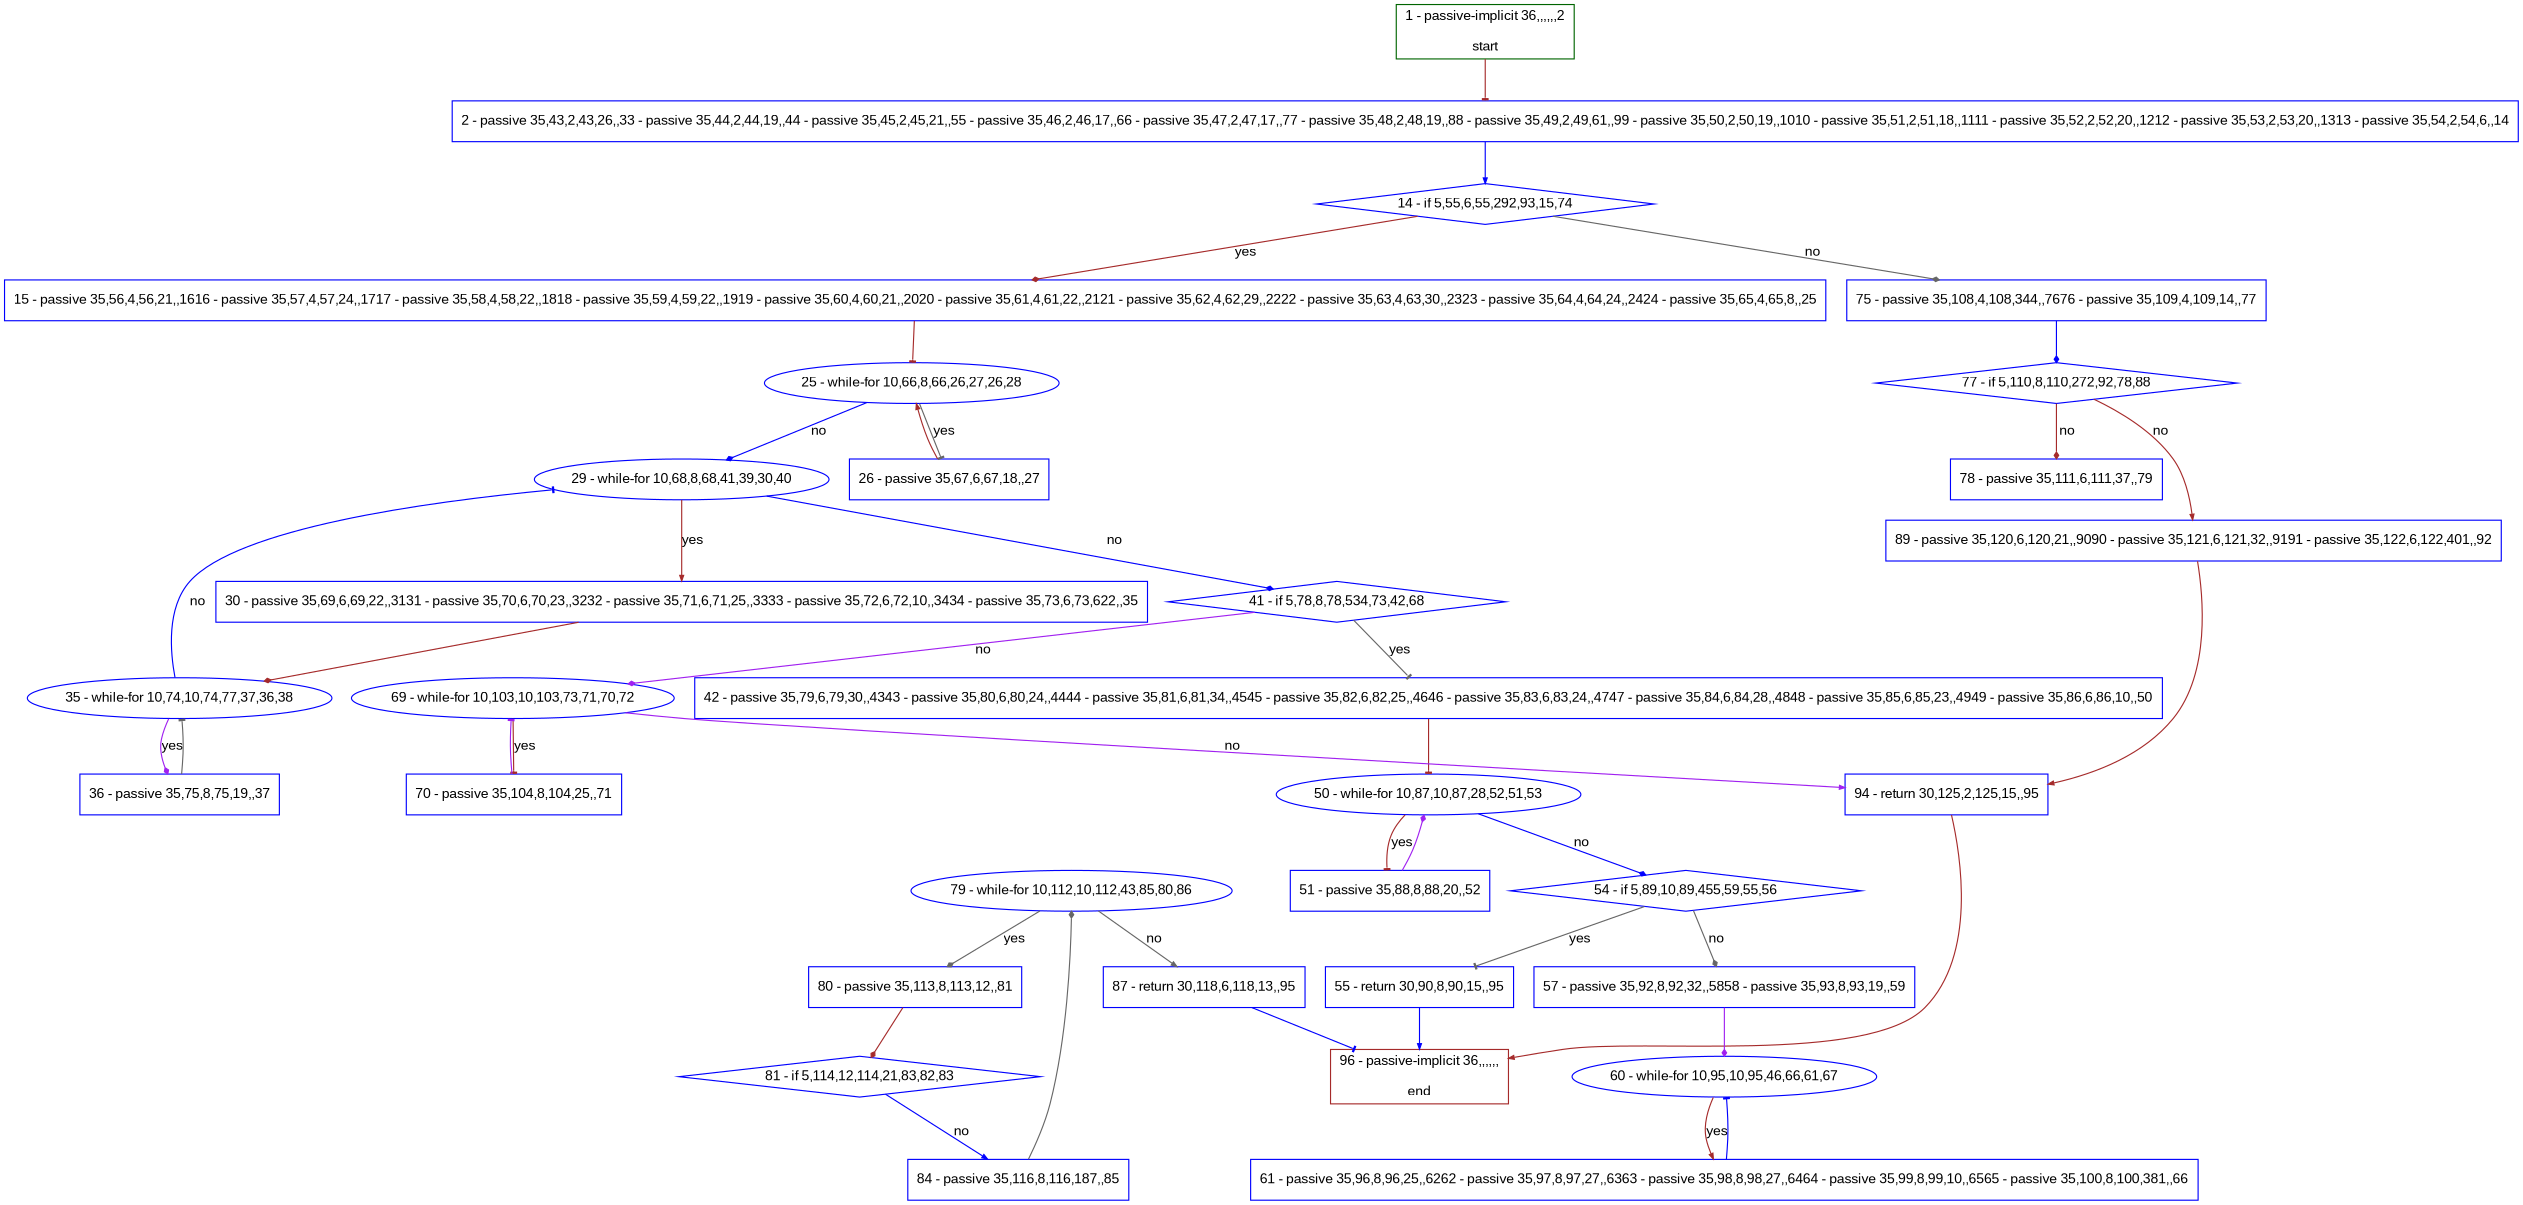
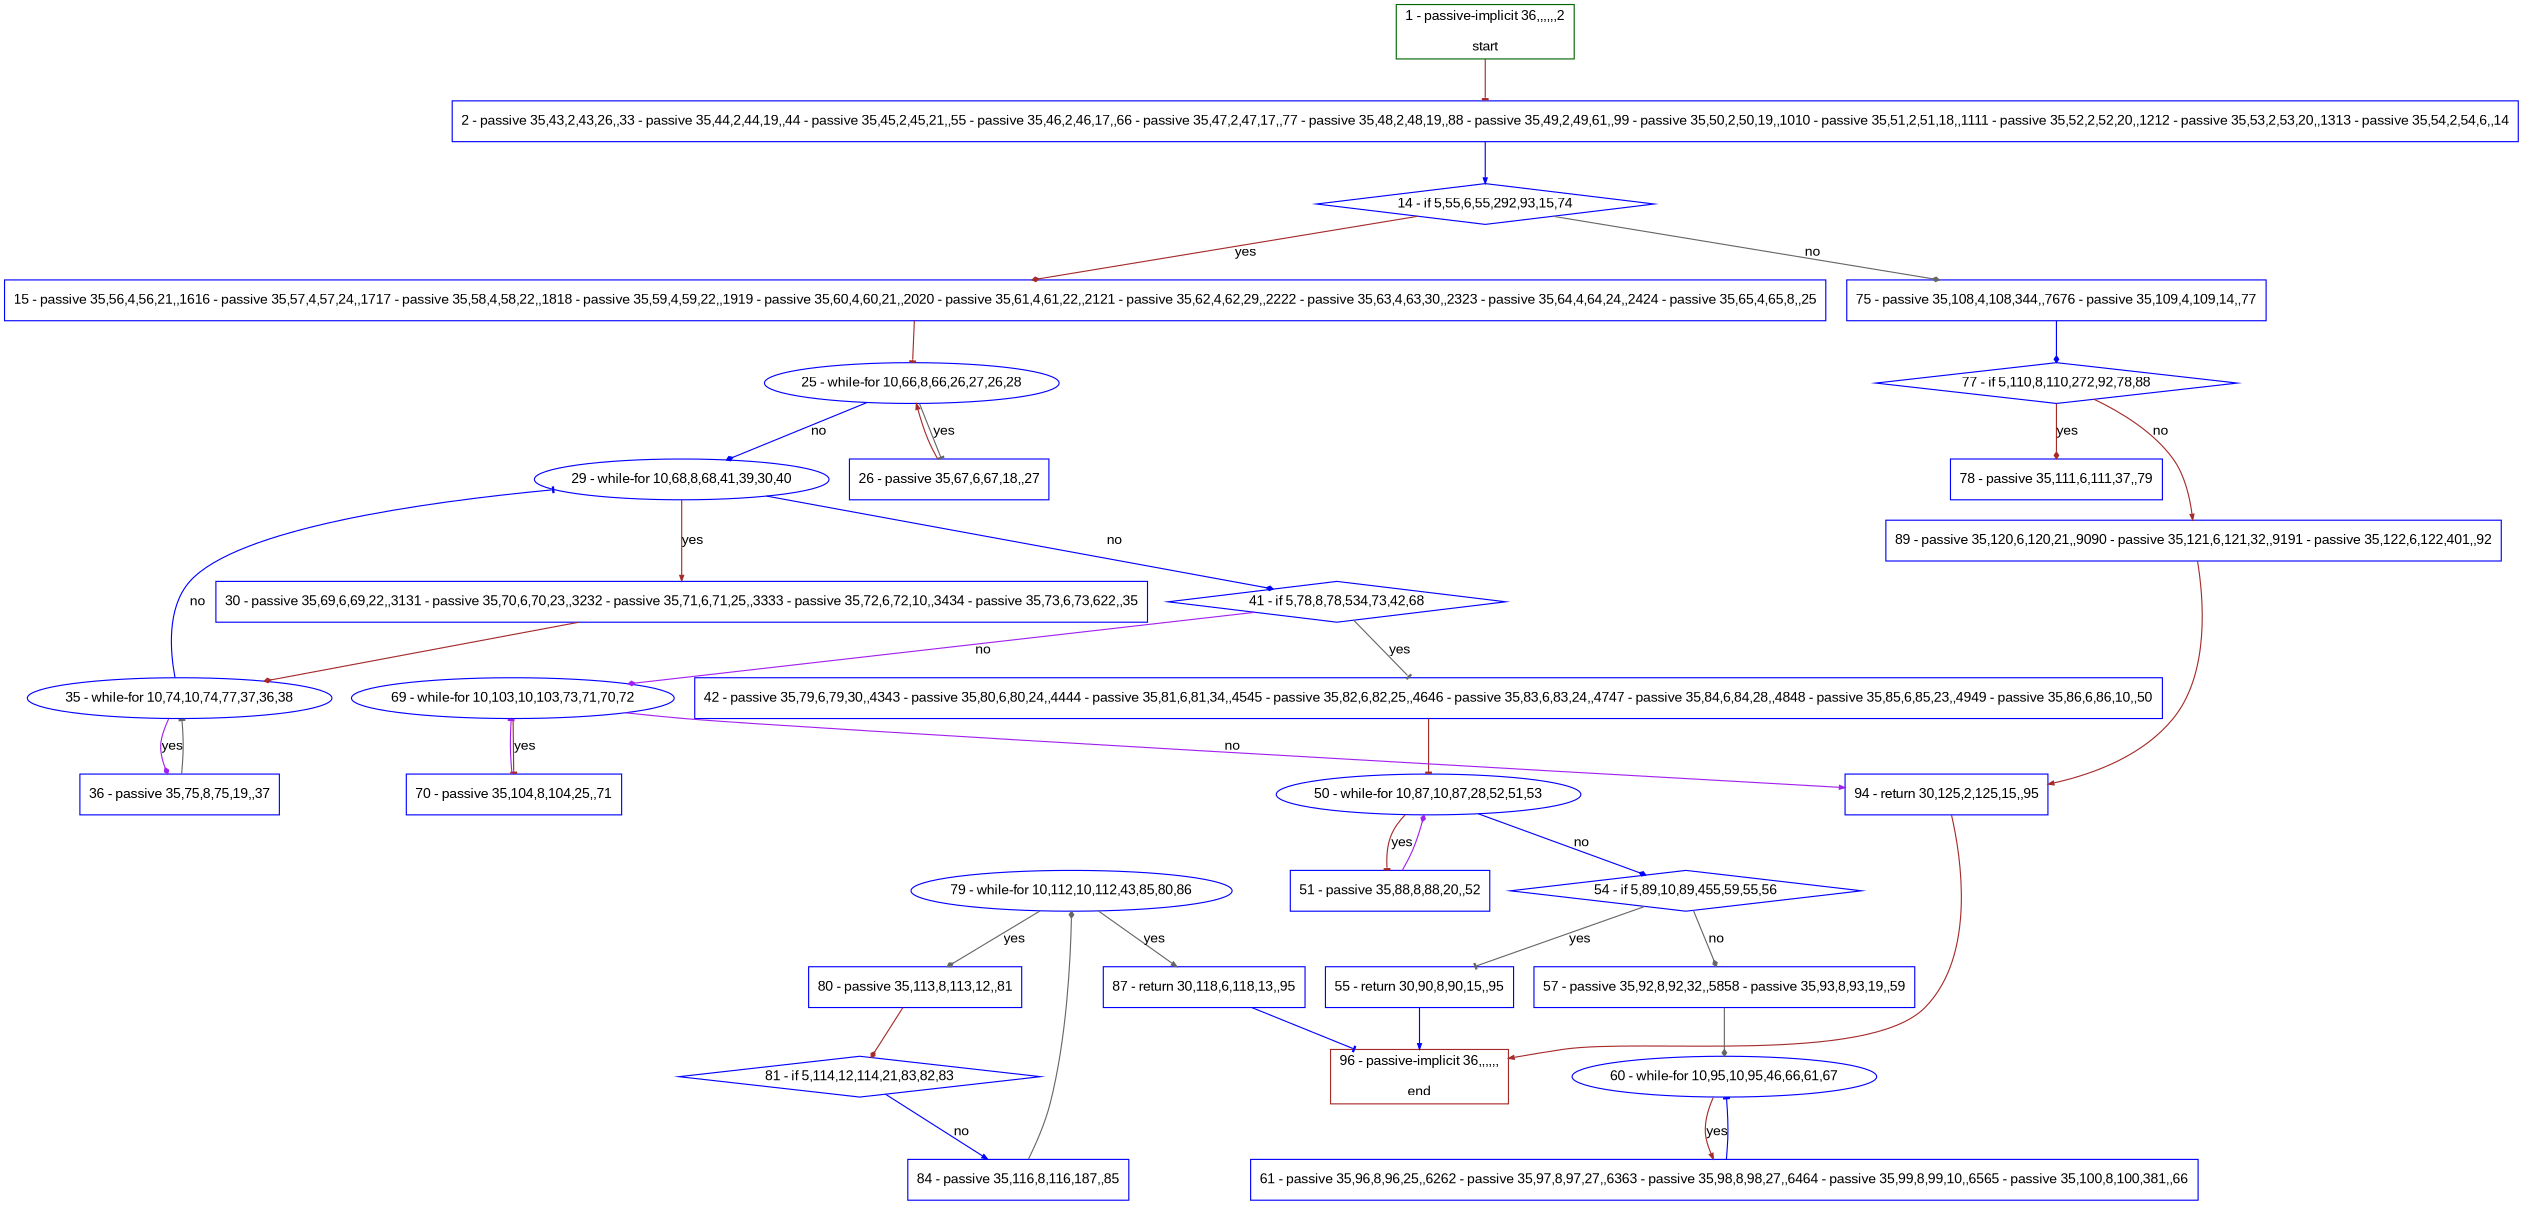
edge "77 - if 5,110,8,110,272,92,78,88" -> "78 - passive 35,111,6,111,37,,79": label "no" -> "yes"
edge "79 - while-for 10,112,10,112,43,85,80,86" -> "87 - return 30,118,6,118,13,,95": label "no" -> "yes"
edge "57 - passive 35,92,8,92,32,,5858 - passive 35,93,8,93,19,,59" -> "60 - while-for 10,95,10,95,46,66,61,67": color purple -> gray40
